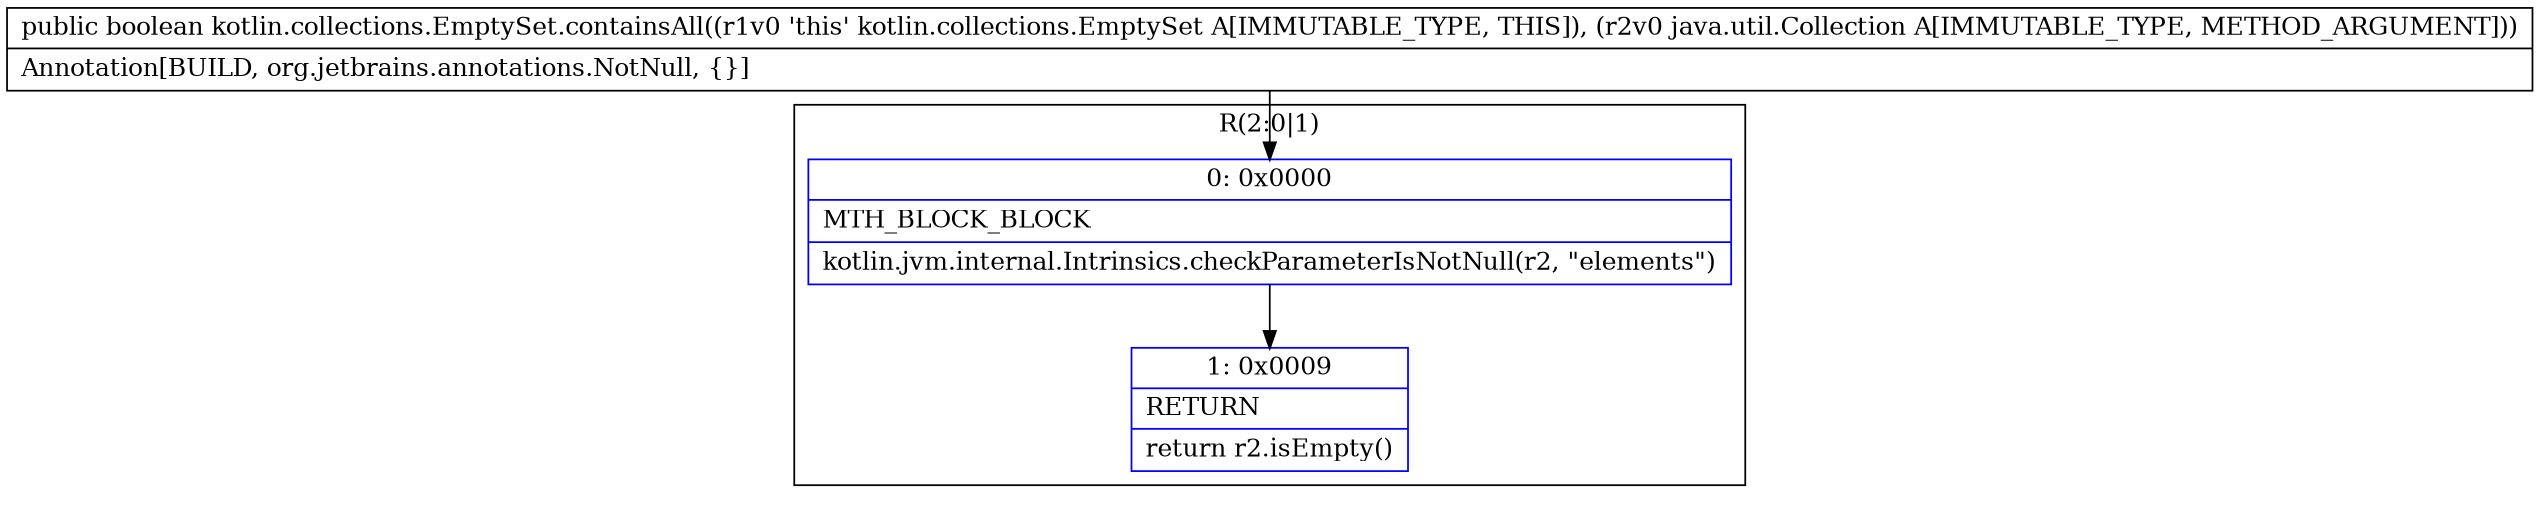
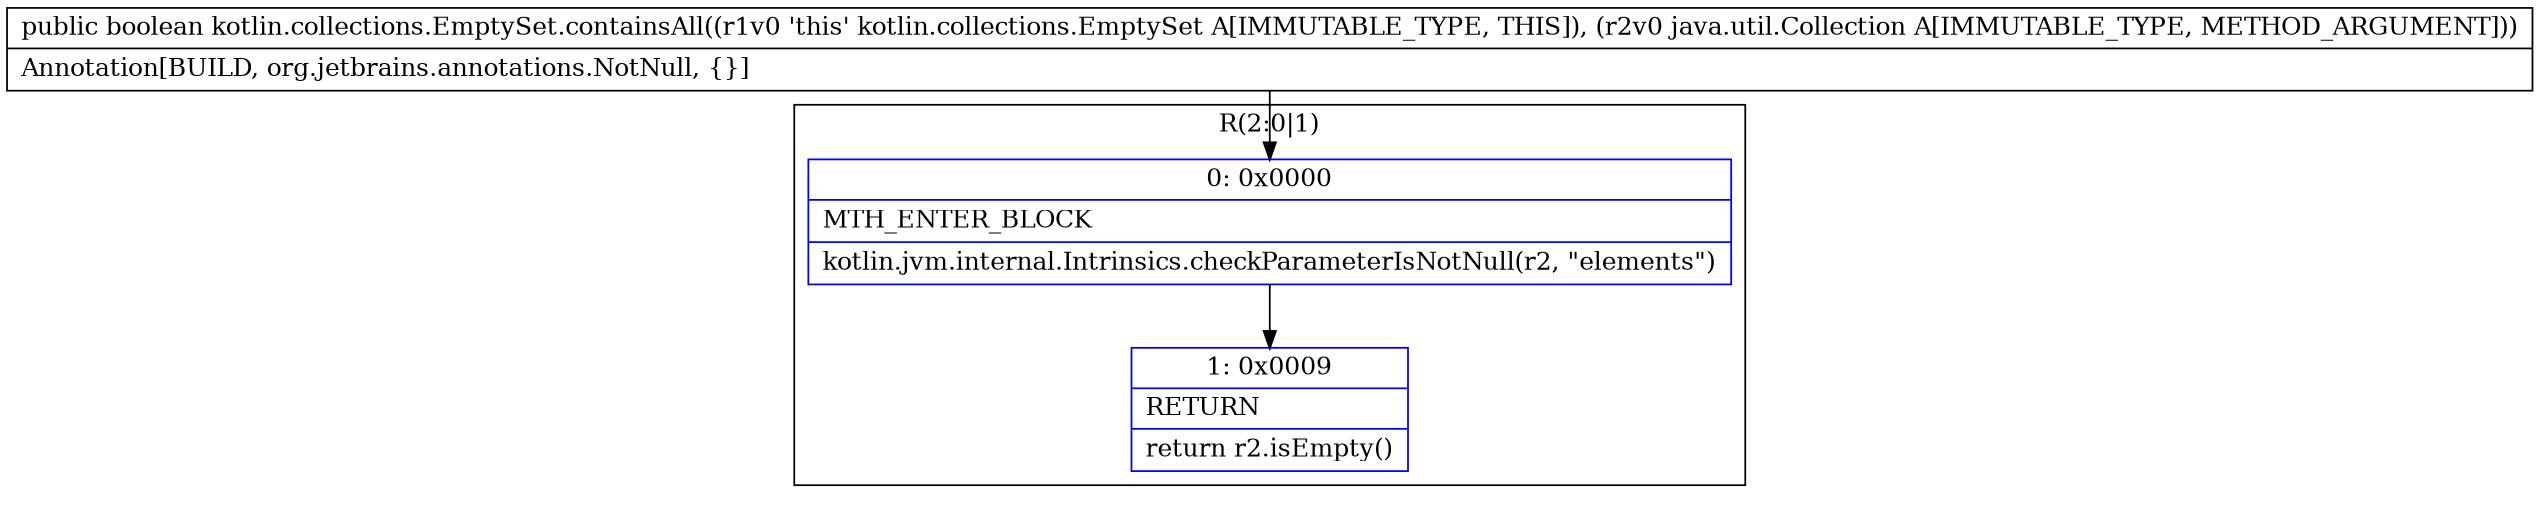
node "0: 0x0000": text "MTH_BLOCK_BLOCK" -> "MTH_ENTER_BLOCK"
